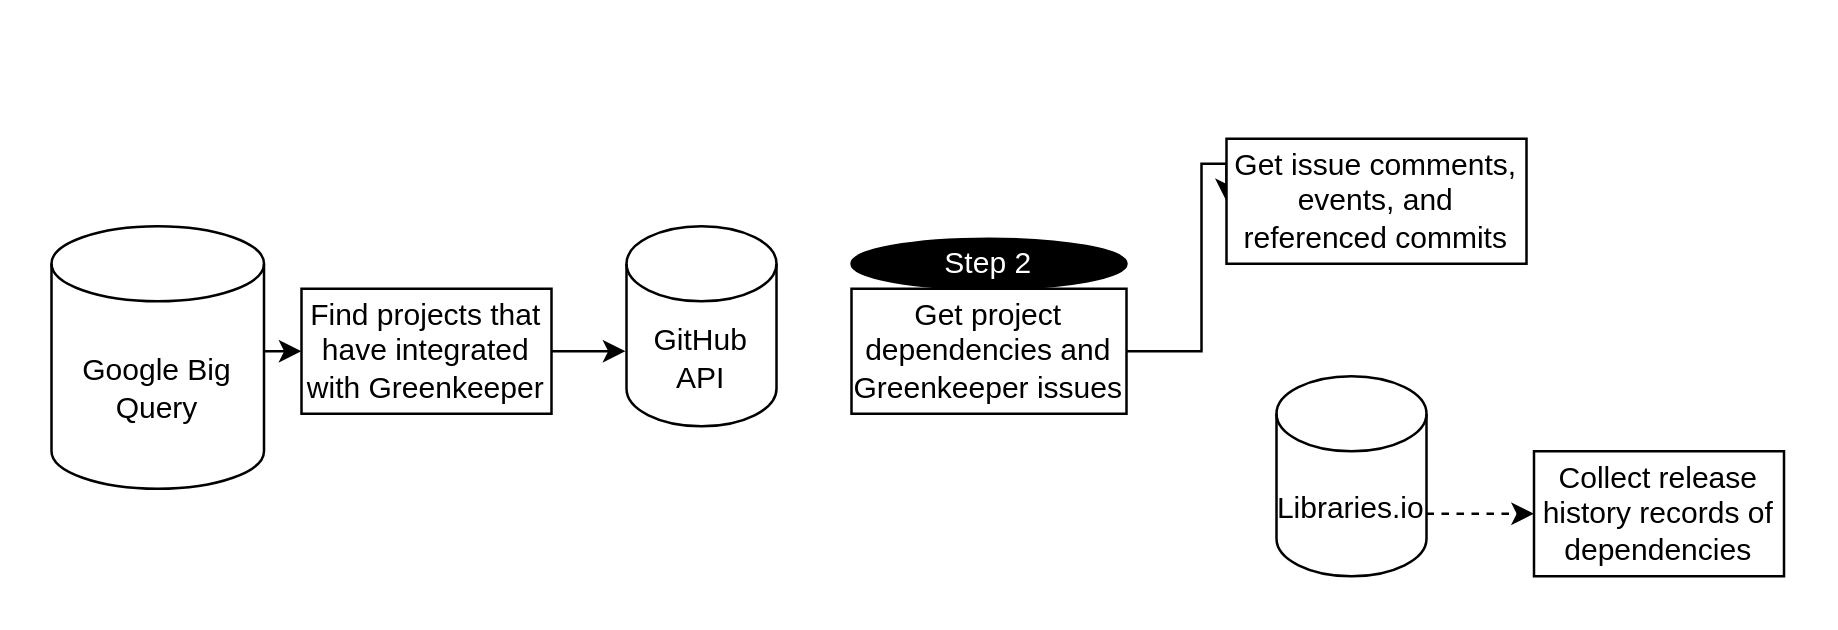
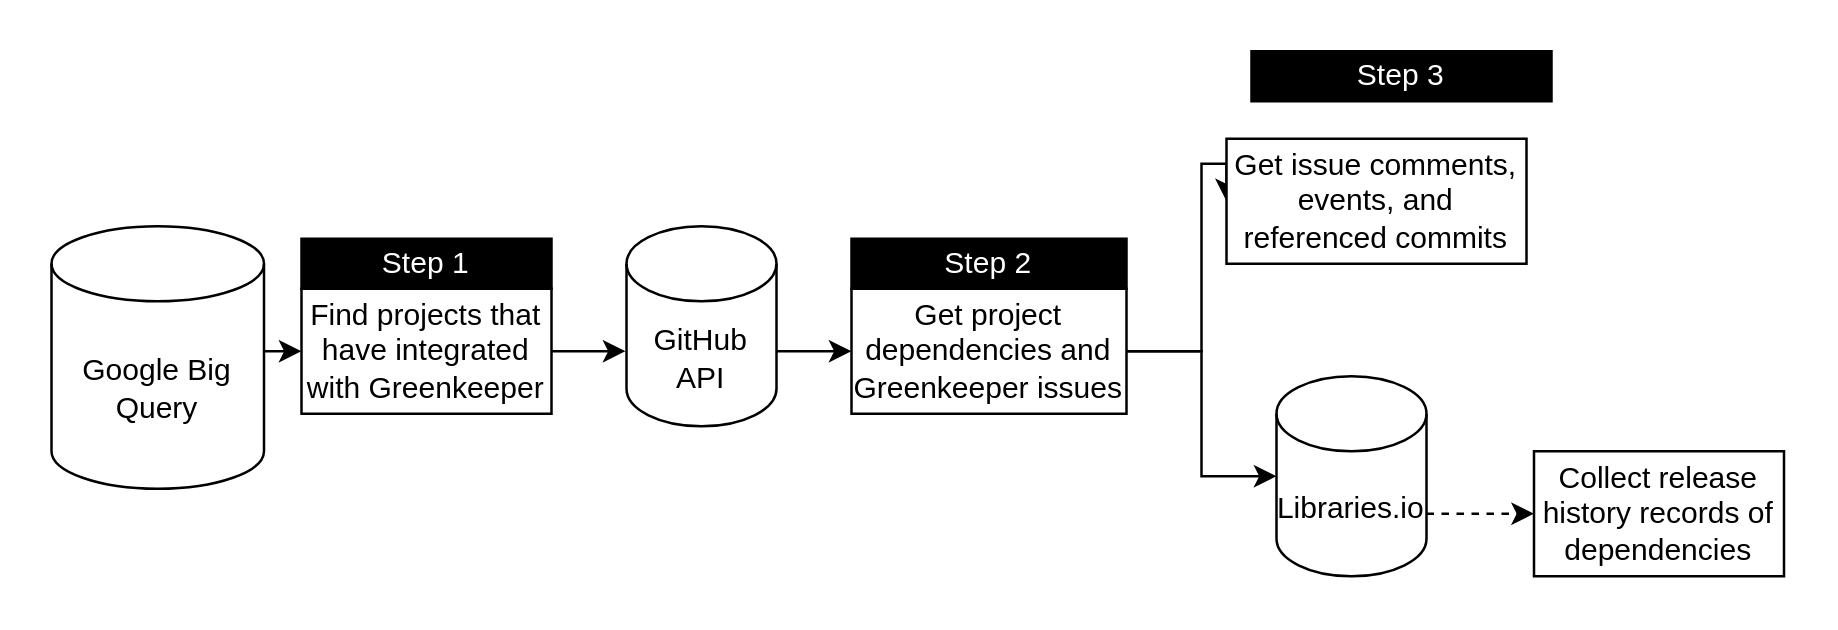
node "Step 3": added
node "Step 1": added
node "Step 2": shape ellipse -> rectangle
edge "GitHub API" -> "Get project dependencies and Greenkeeper issues": added
edge "Get project dependencies and Greenkeeper issues" -> "Libraries.io": added
